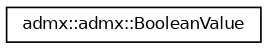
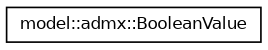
node "admx::admx::BooleanValue": label "admx::admx::BooleanValue" -> "model::admx::BooleanValue"
